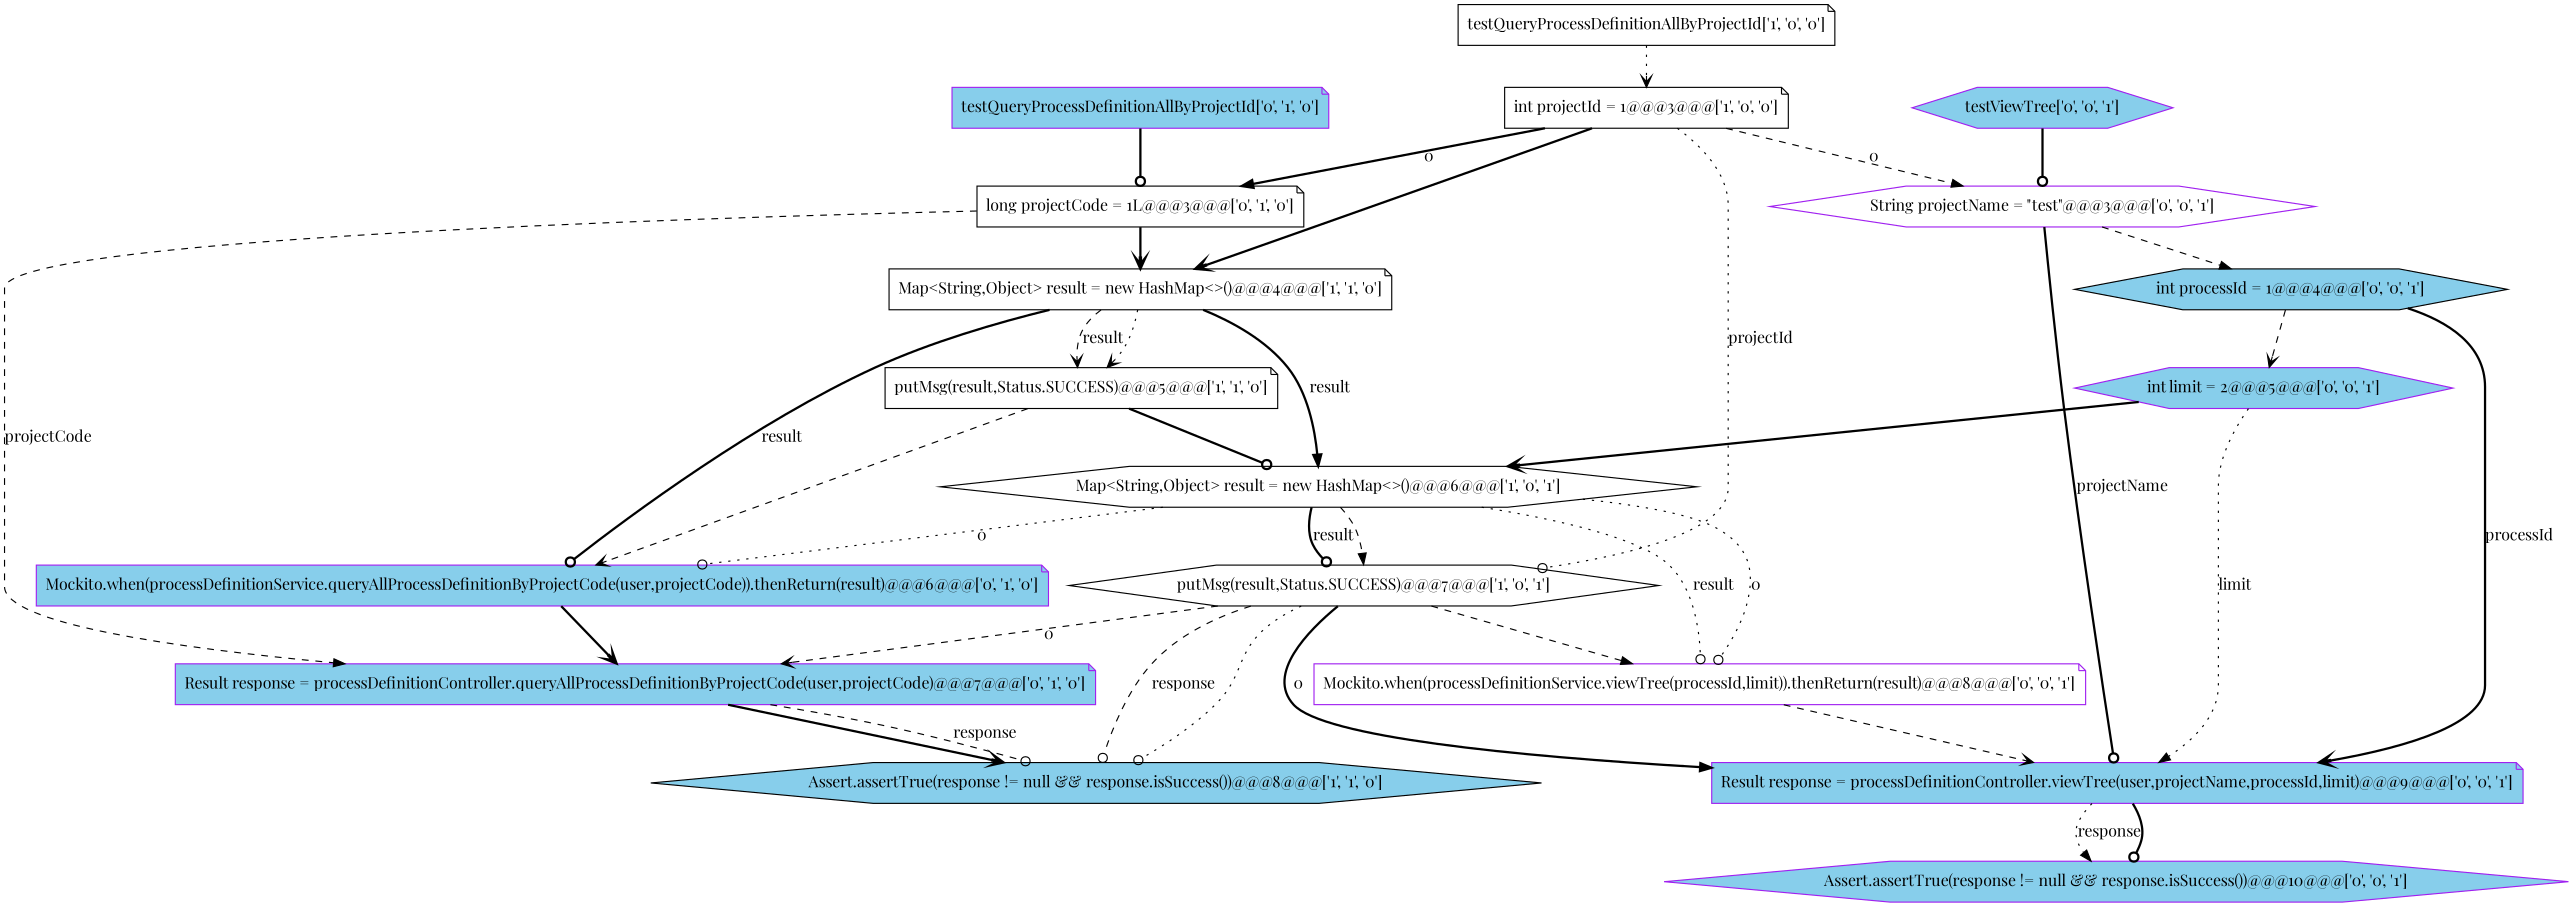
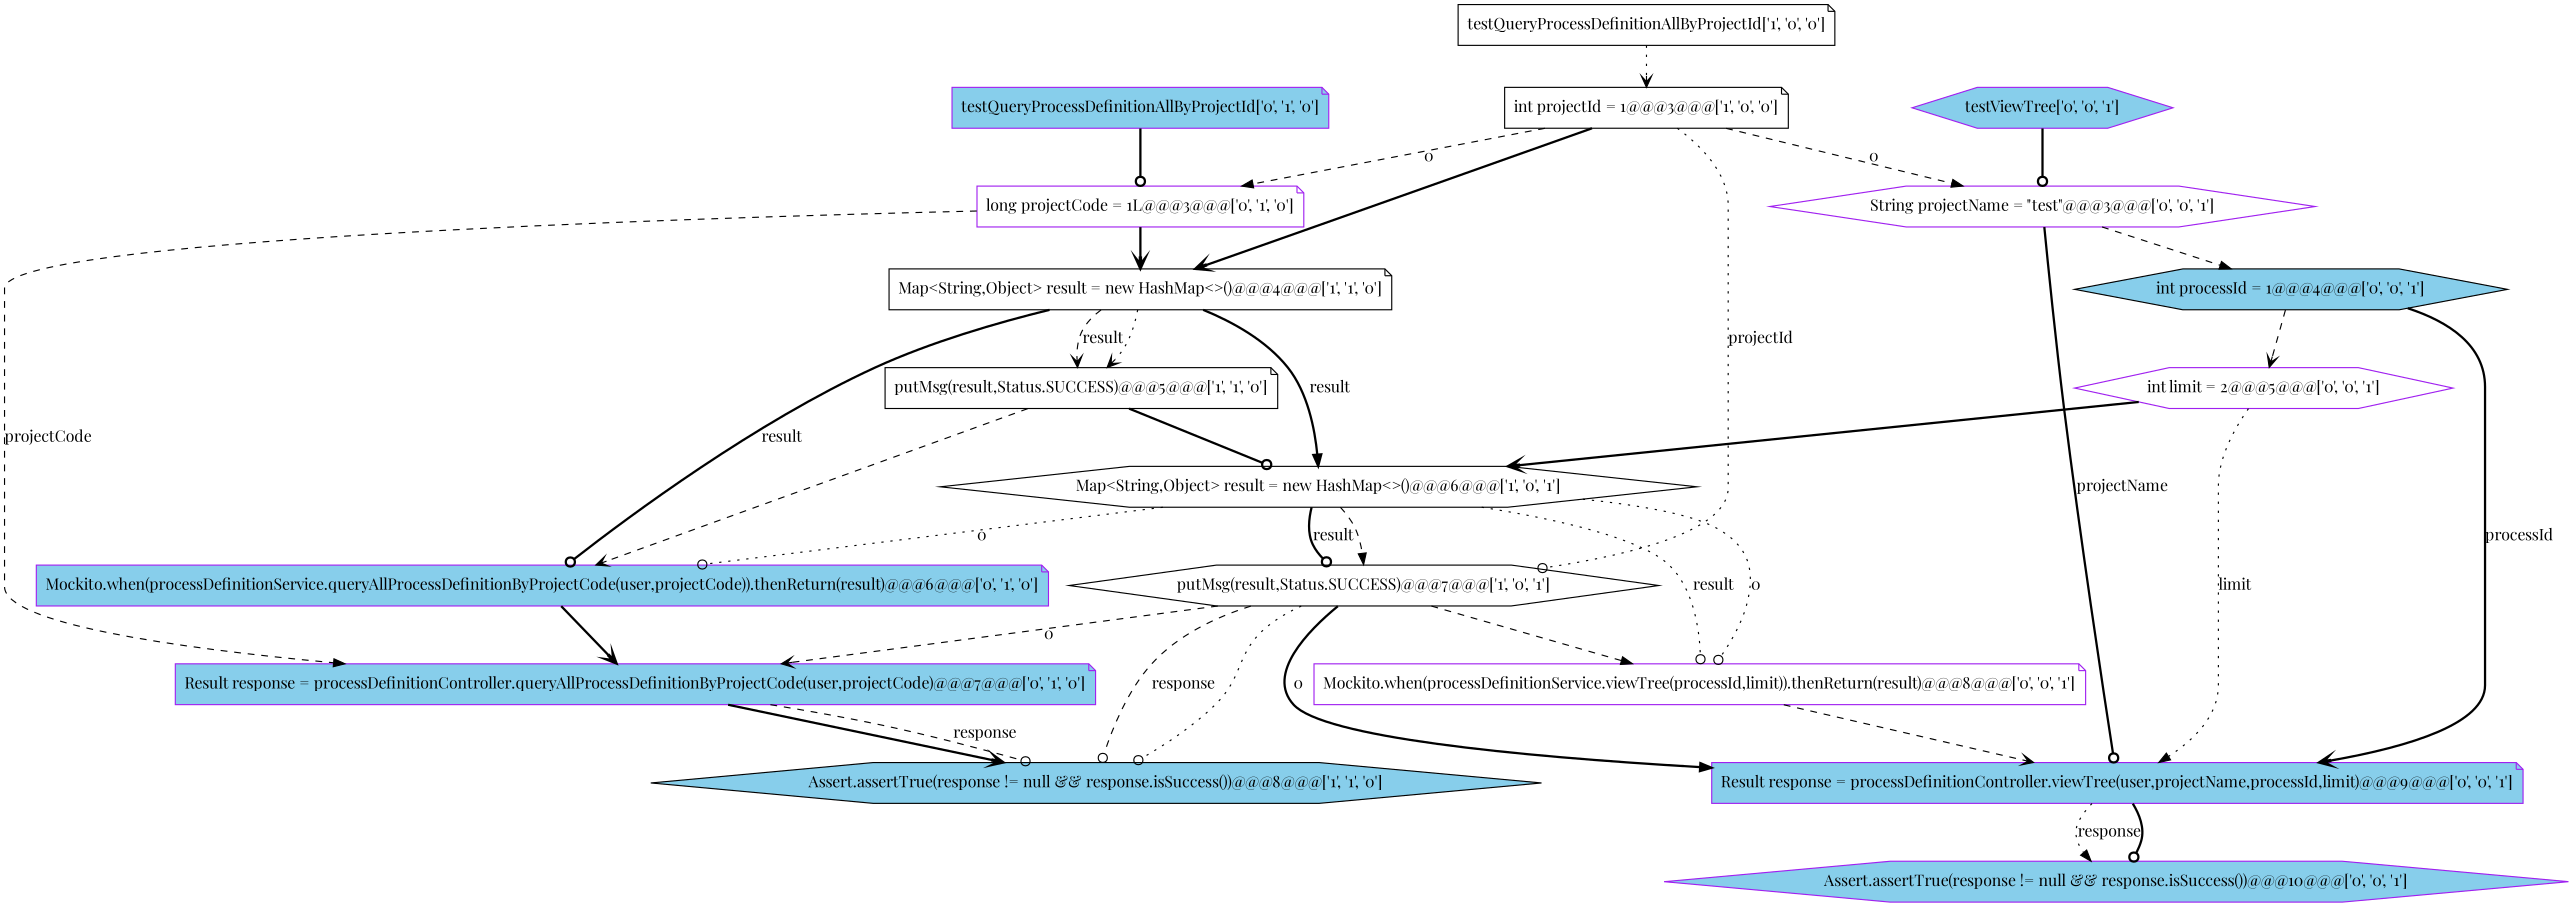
edge "int projectId = 1@@@3@@@['1', '0', '0']" -> "long projectCode = 1L@@@3@@@['0', '1', '0']": style bold -> dashed
node "long projectCode = 1L@@@3@@@['0', '1', '0']": color black -> purple
node "int limit = 2@@@5@@@['0', '0', '1']": fillcolor skyblue -> white
